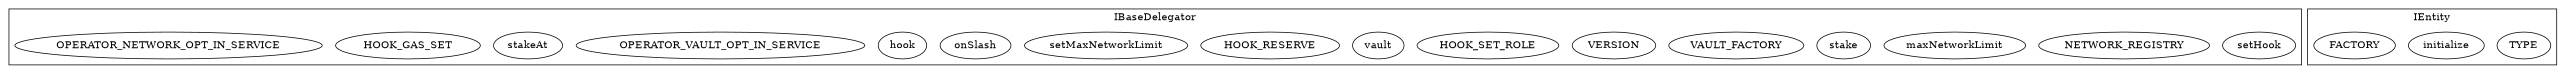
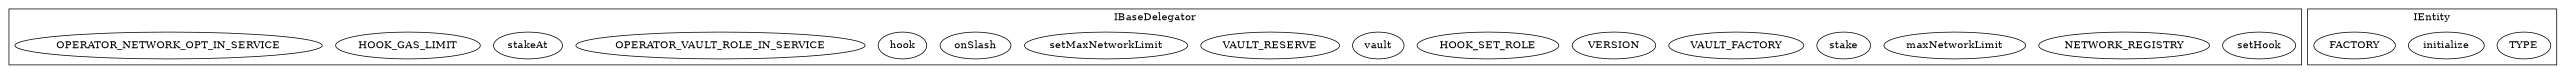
node "HOOK_GAS_SET": label "HOOK_GAS_SET" -> "HOOK_GAS_LIMIT"
node "OPERATOR_VAULT_OPT_IN_SERVICE": label "OPERATOR_VAULT_OPT_IN_SERVICE" -> "OPERATOR_VAULT_ROLE_IN_SERVICE"
node "HOOK_RESERVE": label "HOOK_RESERVE" -> "VAULT_RESERVE"
